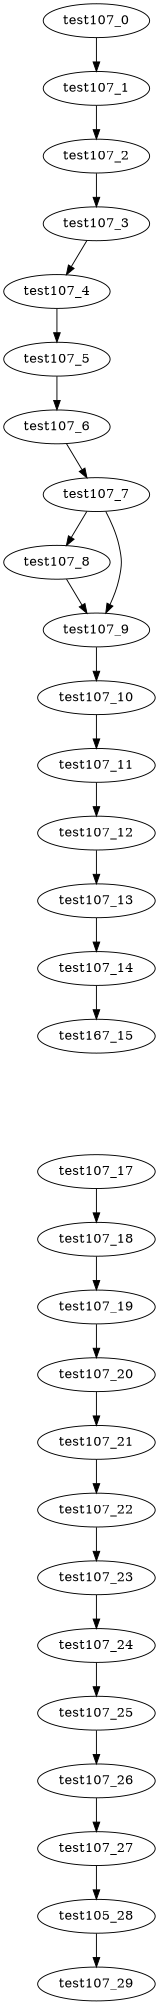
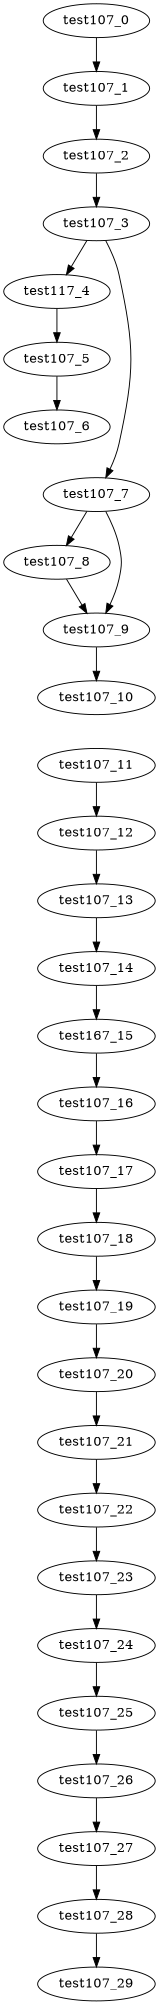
node "test107_4": label "test107_4" -> "test117_4"
edge "test107_6" -> "test107_7": now "test107_3" -> "test107_7"
edge "test107_10" -> "test107_11": removed
node "test107_16": added
node "test105_28": label "test105_28" -> "test107_28"
